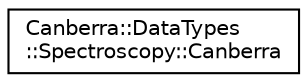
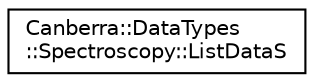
node "Canberra::DataTypes ::Spectroscopy::Canberra": label "Canberra::DataTypes ::Spectroscopy::Canberra" -> "Canberra::DataTypes ::Spectroscopy::ListDataS"
